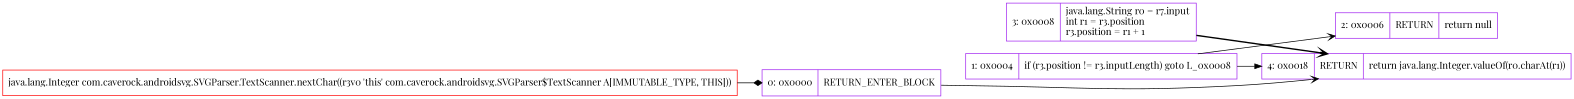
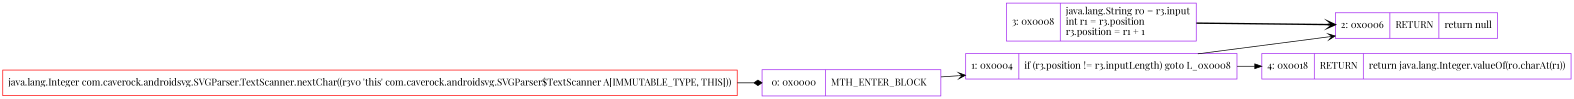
node "3: 0x0008": text "java.lang.String r0 = r7.input" -> "java.lang.String r0 = r3.input"
edge "3: 0x0008" -> "4: 0x0018": now "3: 0x0008" -> "2: 0x0006"
node "0: 0x0000": text "RETURN_ENTER_BLOCK" -> "MTH_ENTER_BLOCK"
edge "0: 0x0000" -> "4: 0x0018": now "0: 0x0000" -> "1: 0x0004"
